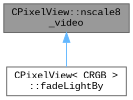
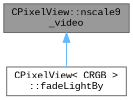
node "CPixelView::nscale8 _video": label "CPixelView::nscale8 _video" -> "CPixelView::nscale9 _video"
